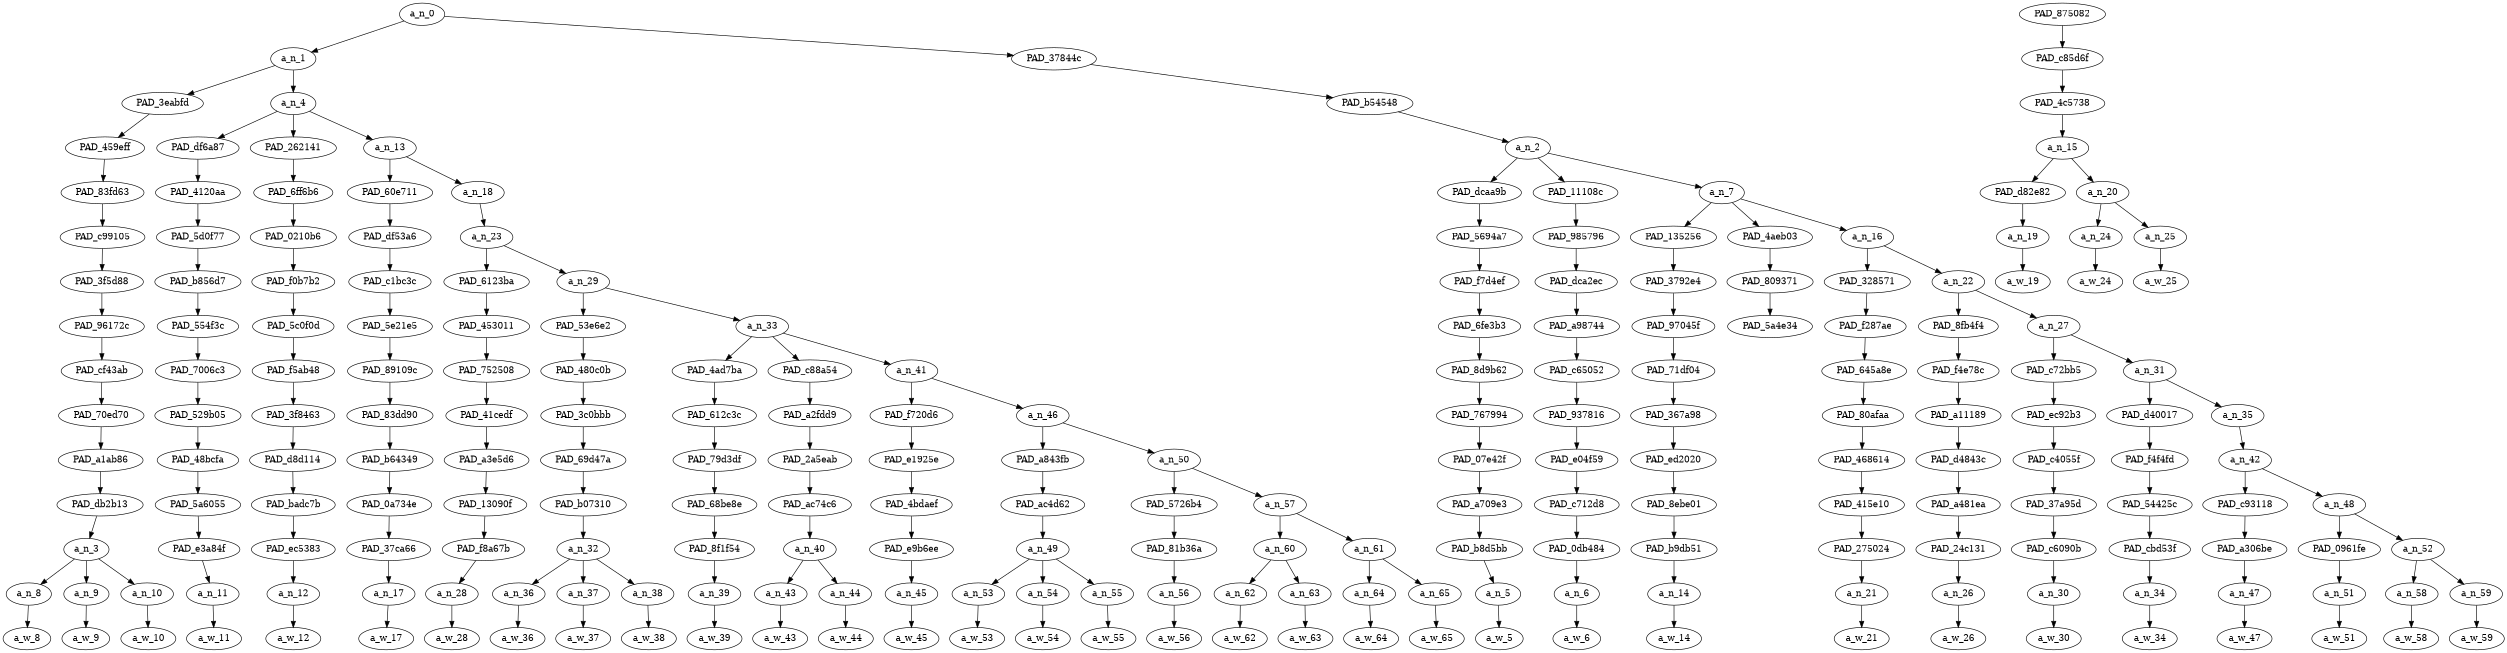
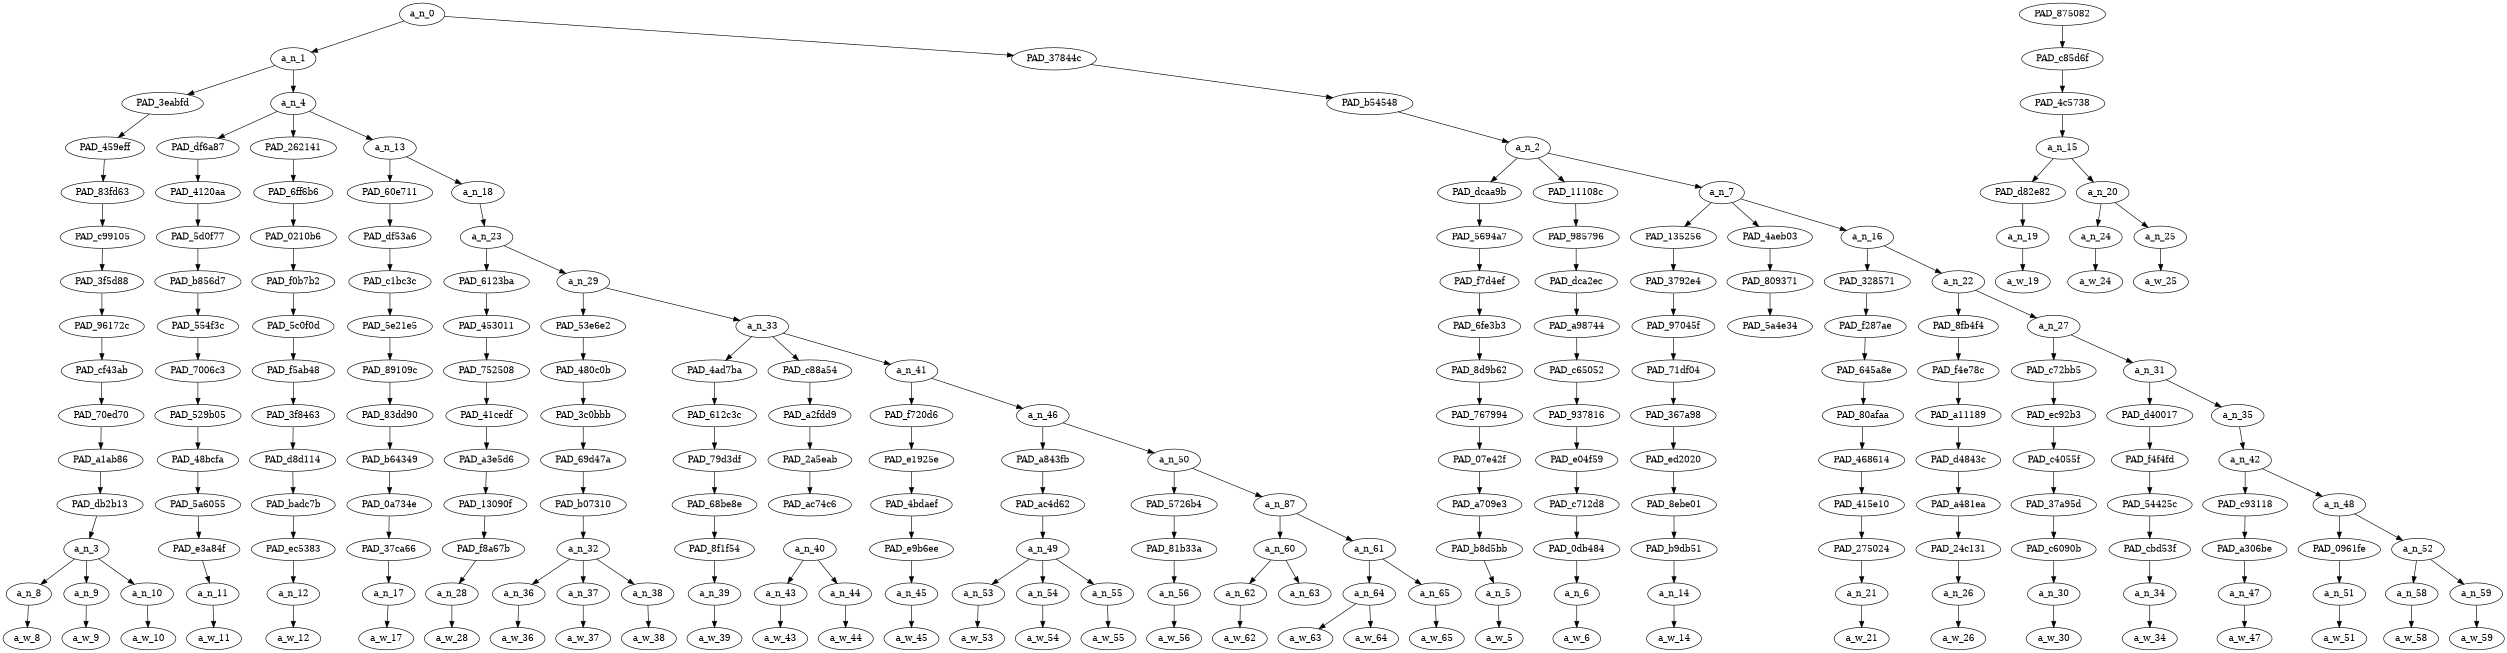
node "a_n_57": label "a_n_57" -> "a_n_87"
edge "PAD_ac74c6" -> "a_n_40": removed
node "PAD_81b36a": label "PAD_81b36a" -> "PAD_81b33a"
edge "a_n_63" -> "a_w_63": now "a_n_64" -> "a_w_63"
